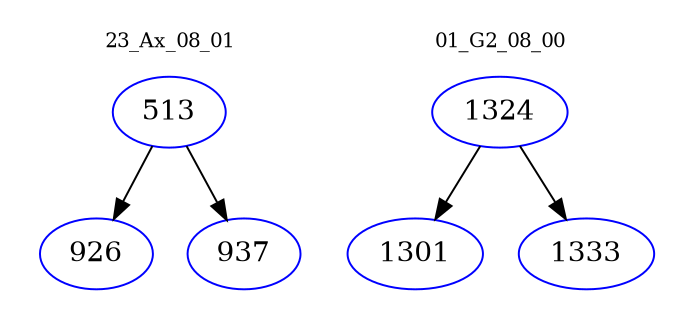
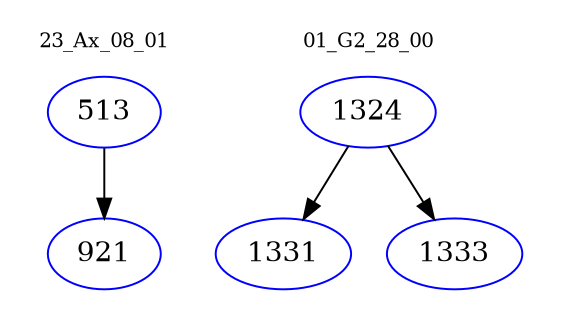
cluster "01_G2_08_00": label "01_G2_08_00" -> "01_G2_28_00"
node "926": label "926" -> "921"
node "937": removed
node "1301": label "1301" -> "1331"
